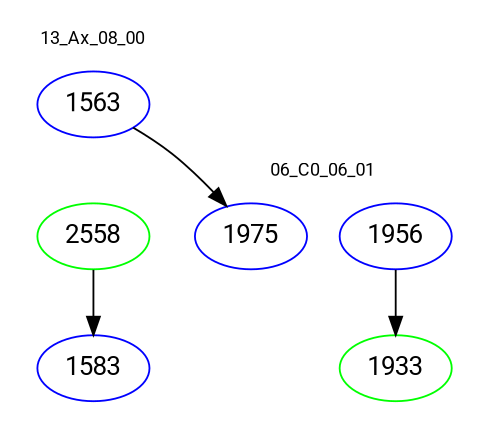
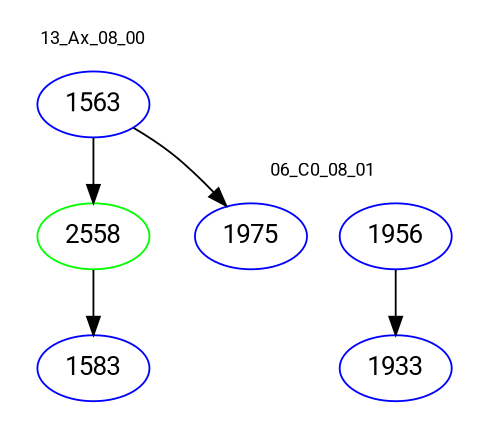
edge "1563" -> "2558": added
cluster "06_C0_06_01": label "06_C0_06_01" -> "06_C0_08_01"
node "1933": color green -> blue
